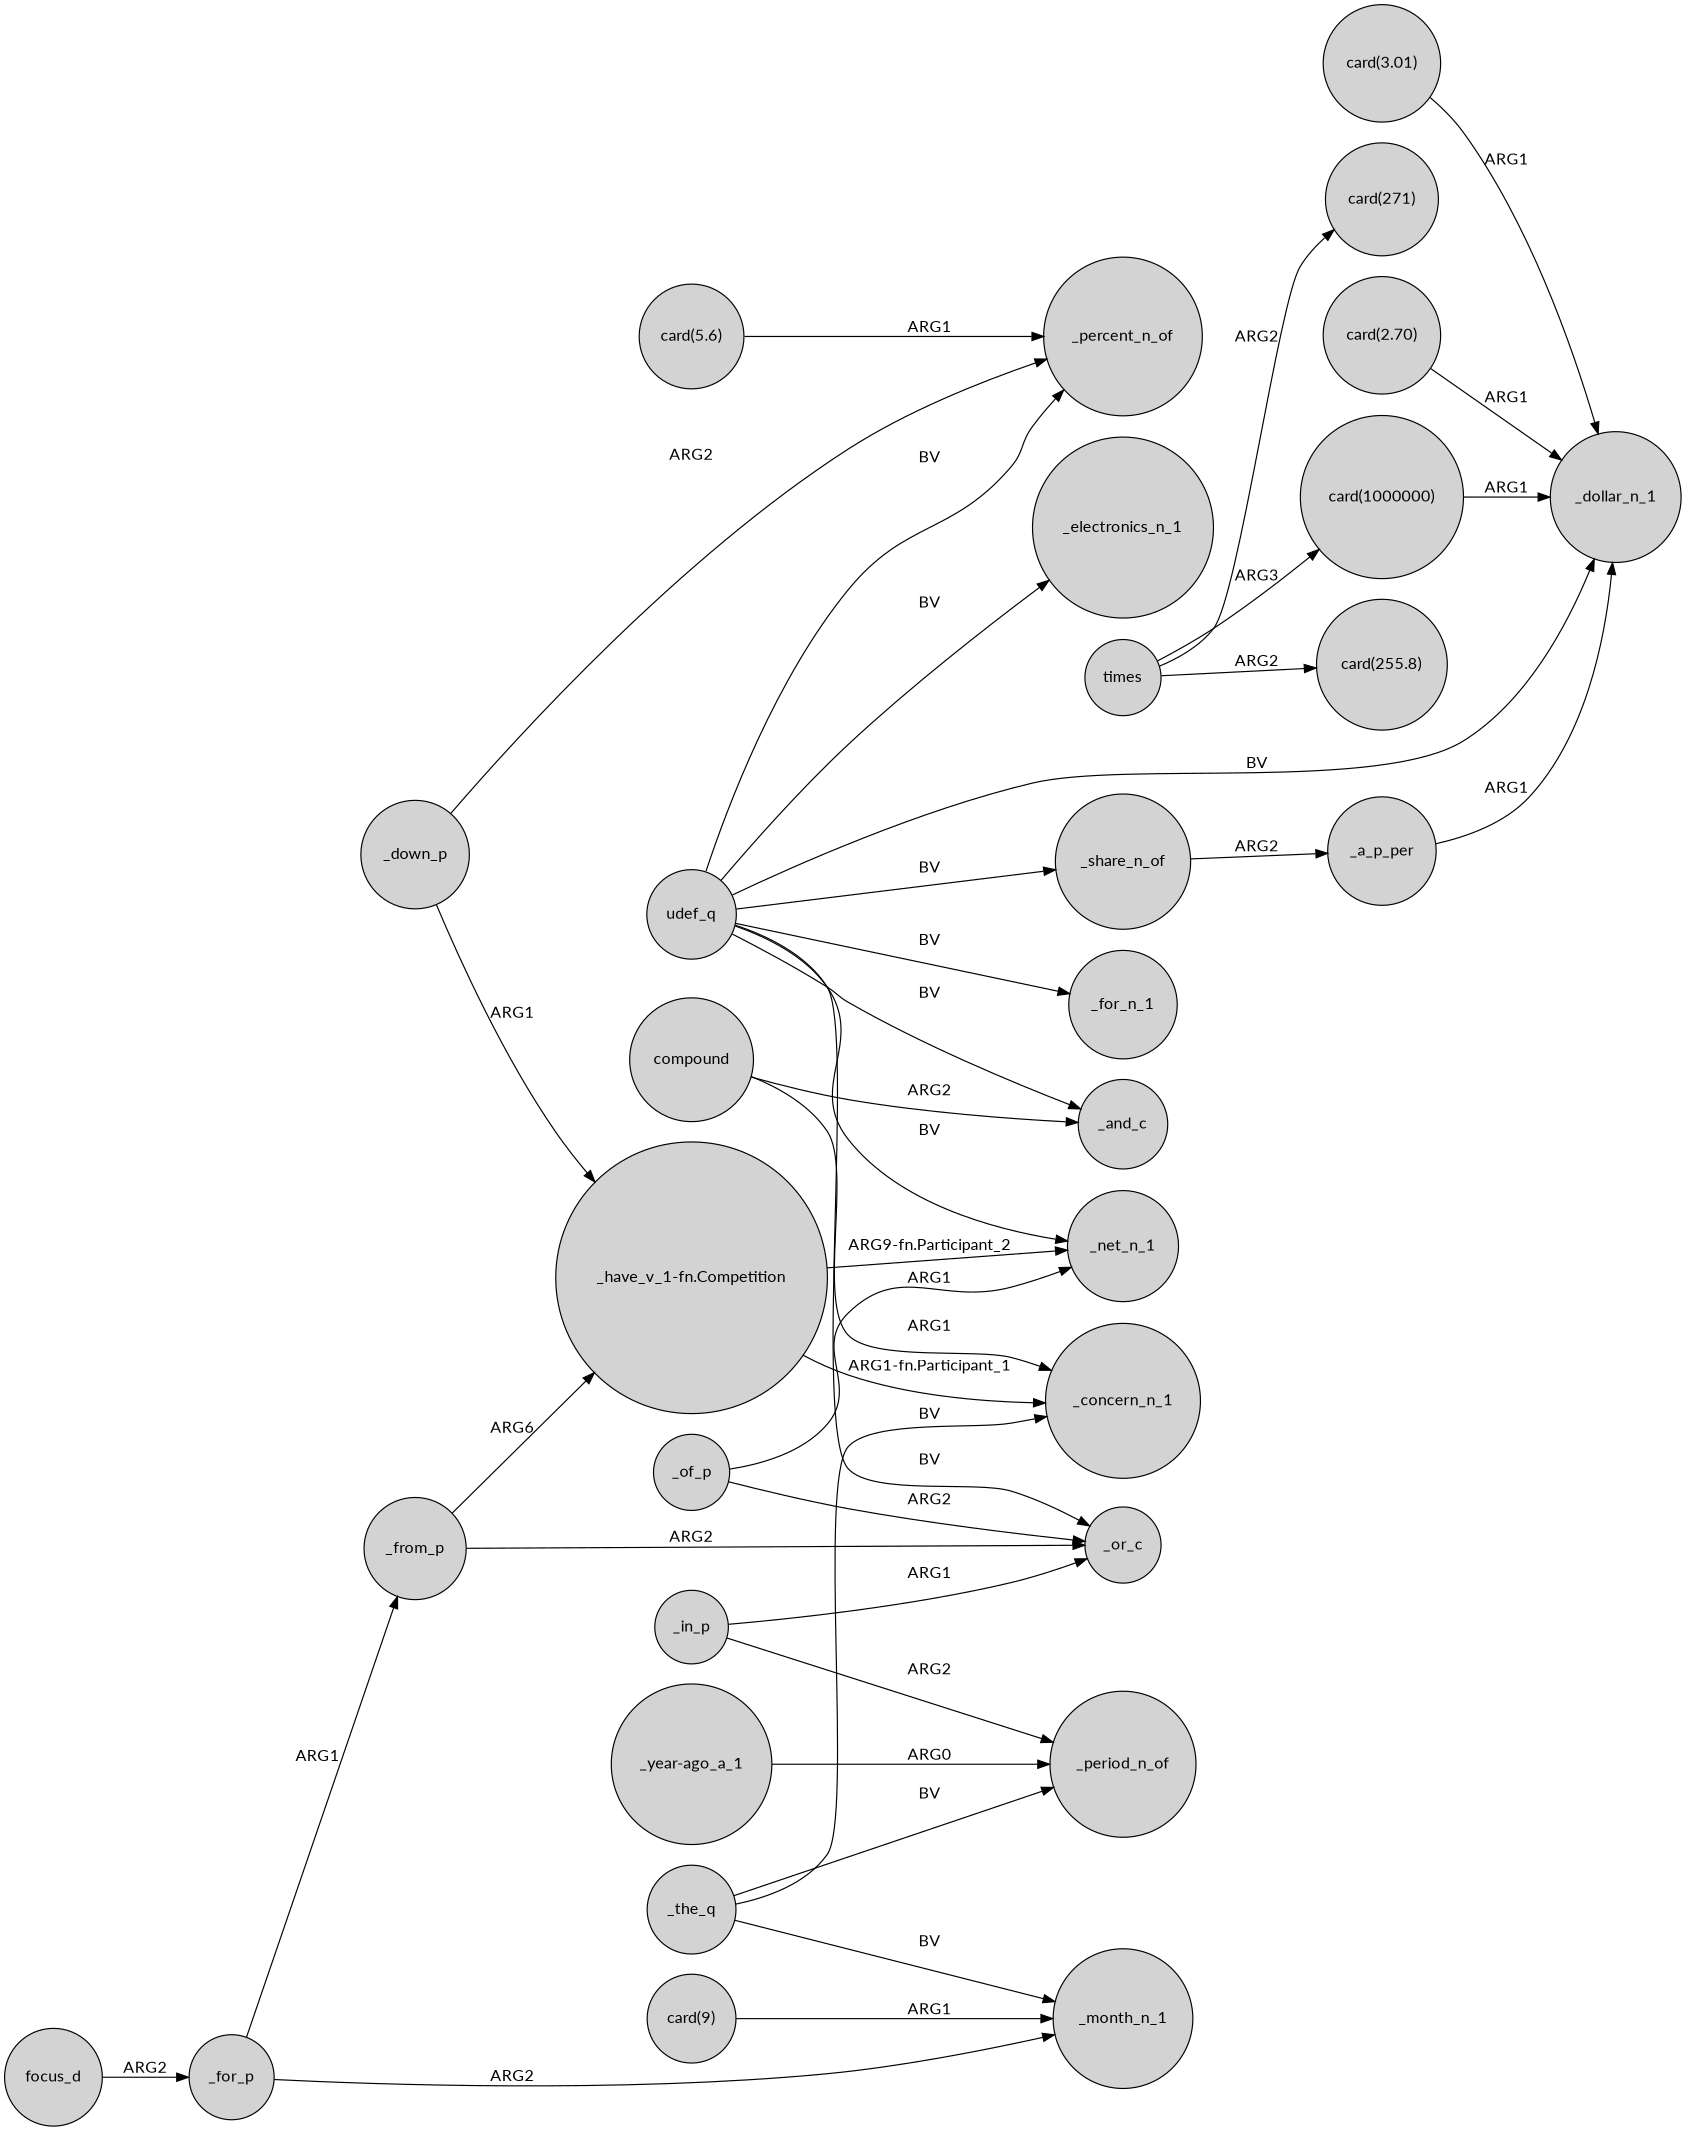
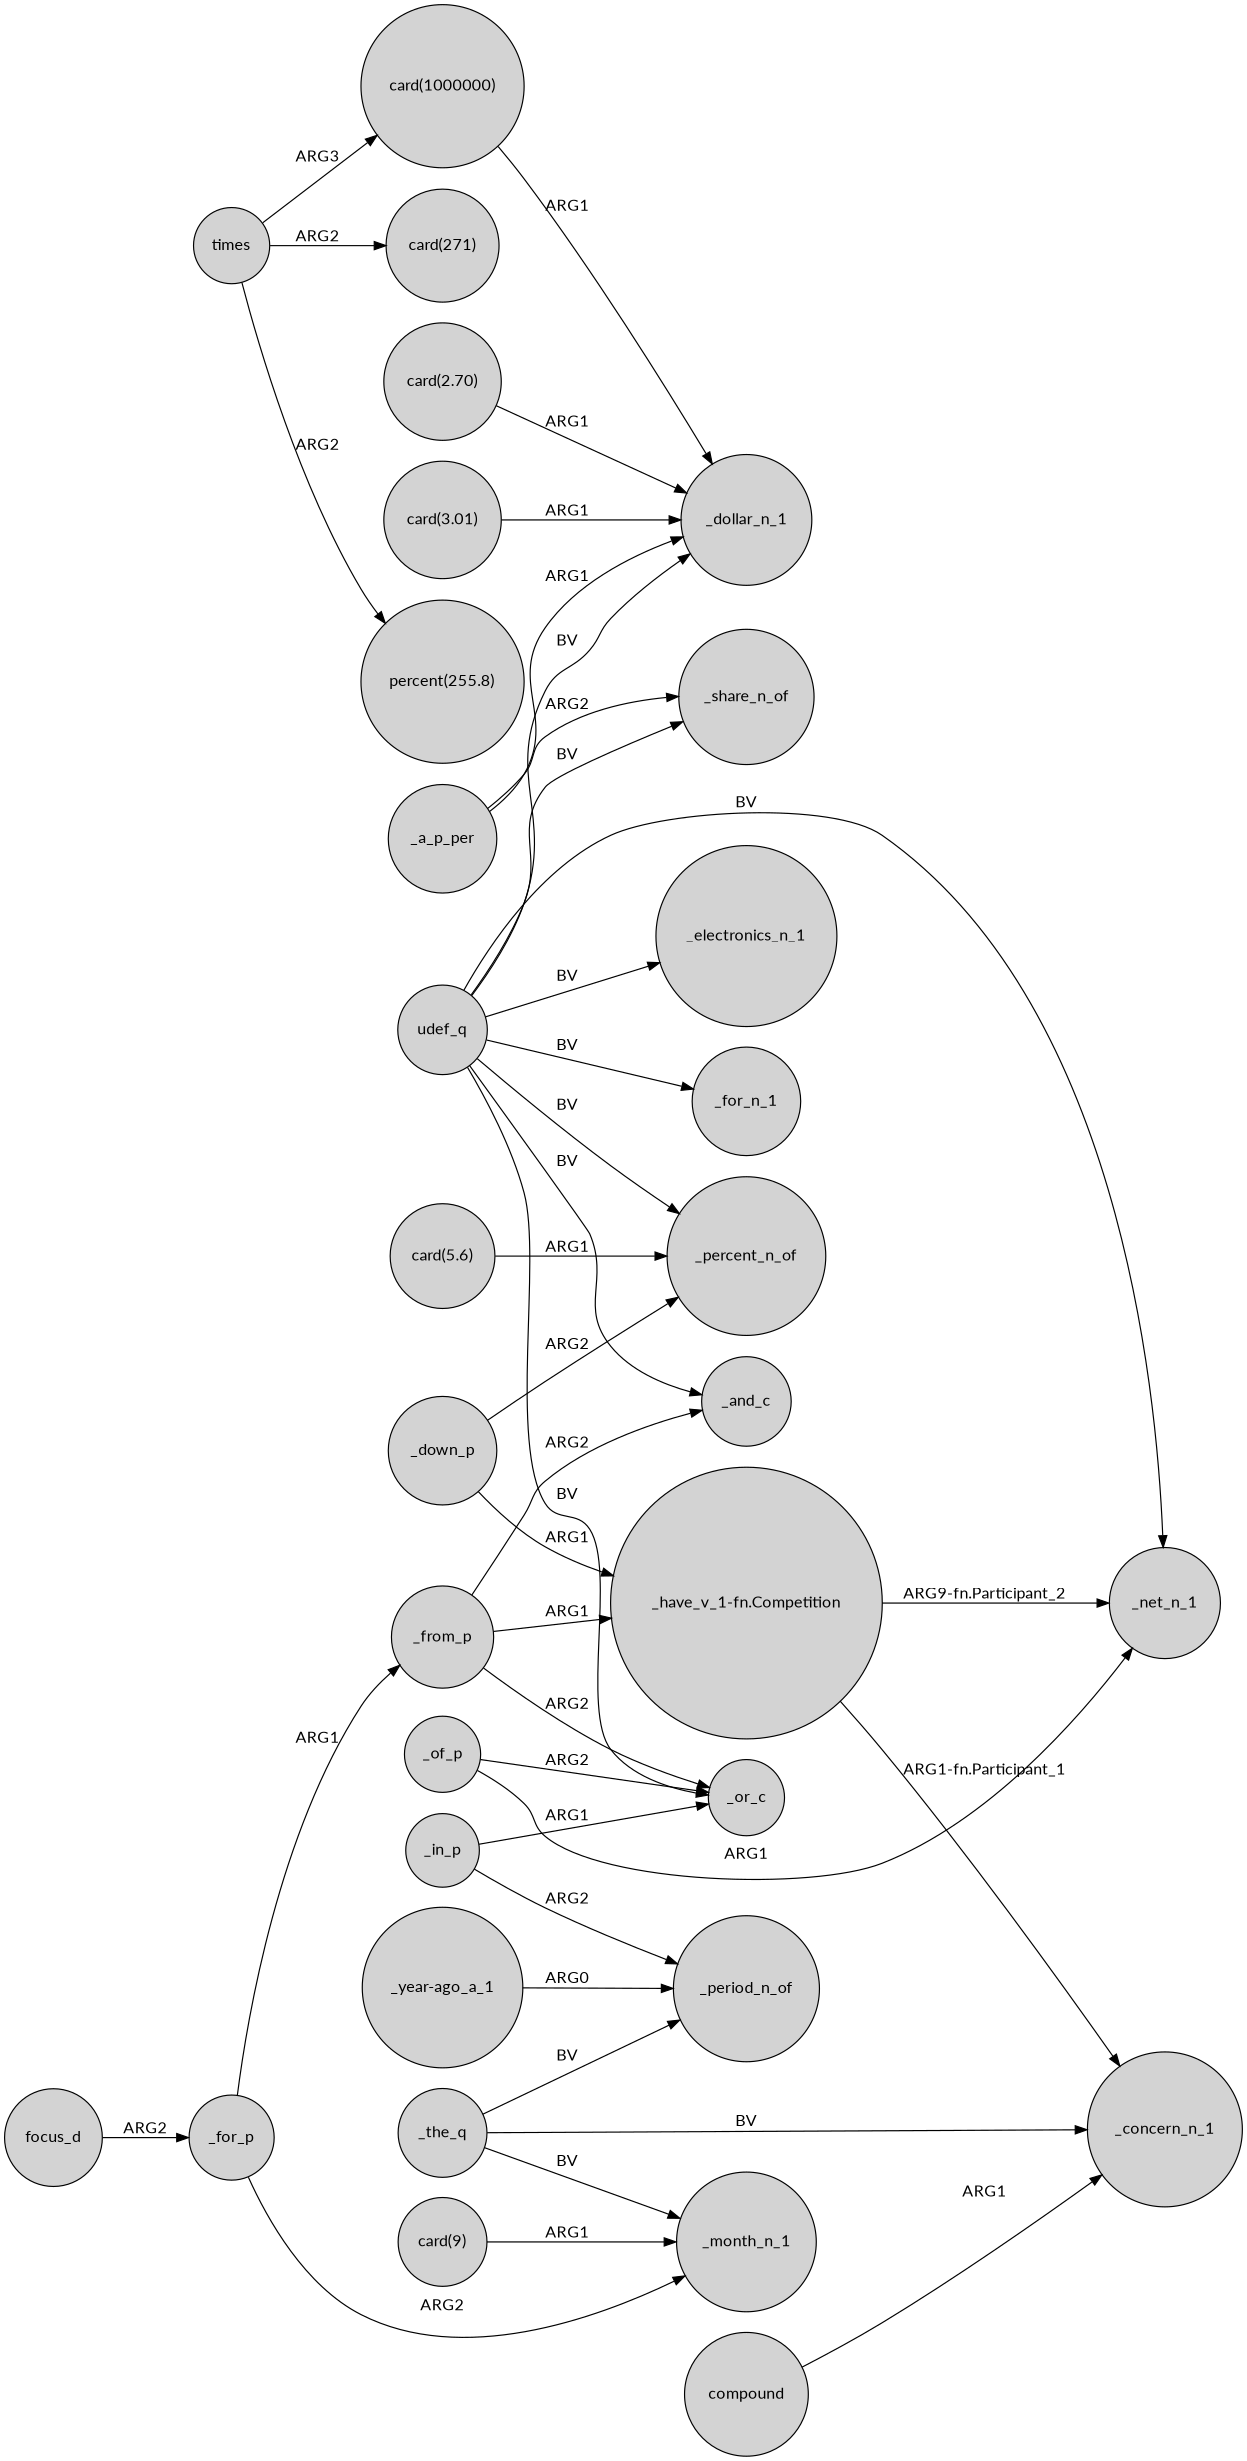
node "card(255.8)": label "card(255.8)" -> "percent(255.8)"
edge "_share_n_of" -> "_a_p_per": reversed
edge "compound" -> "_and_c": now "_from_p" -> "_and_c"
edge "_from_p" -> "_have_v_1-fn.Competition": label "ARG6" -> "ARG1"
